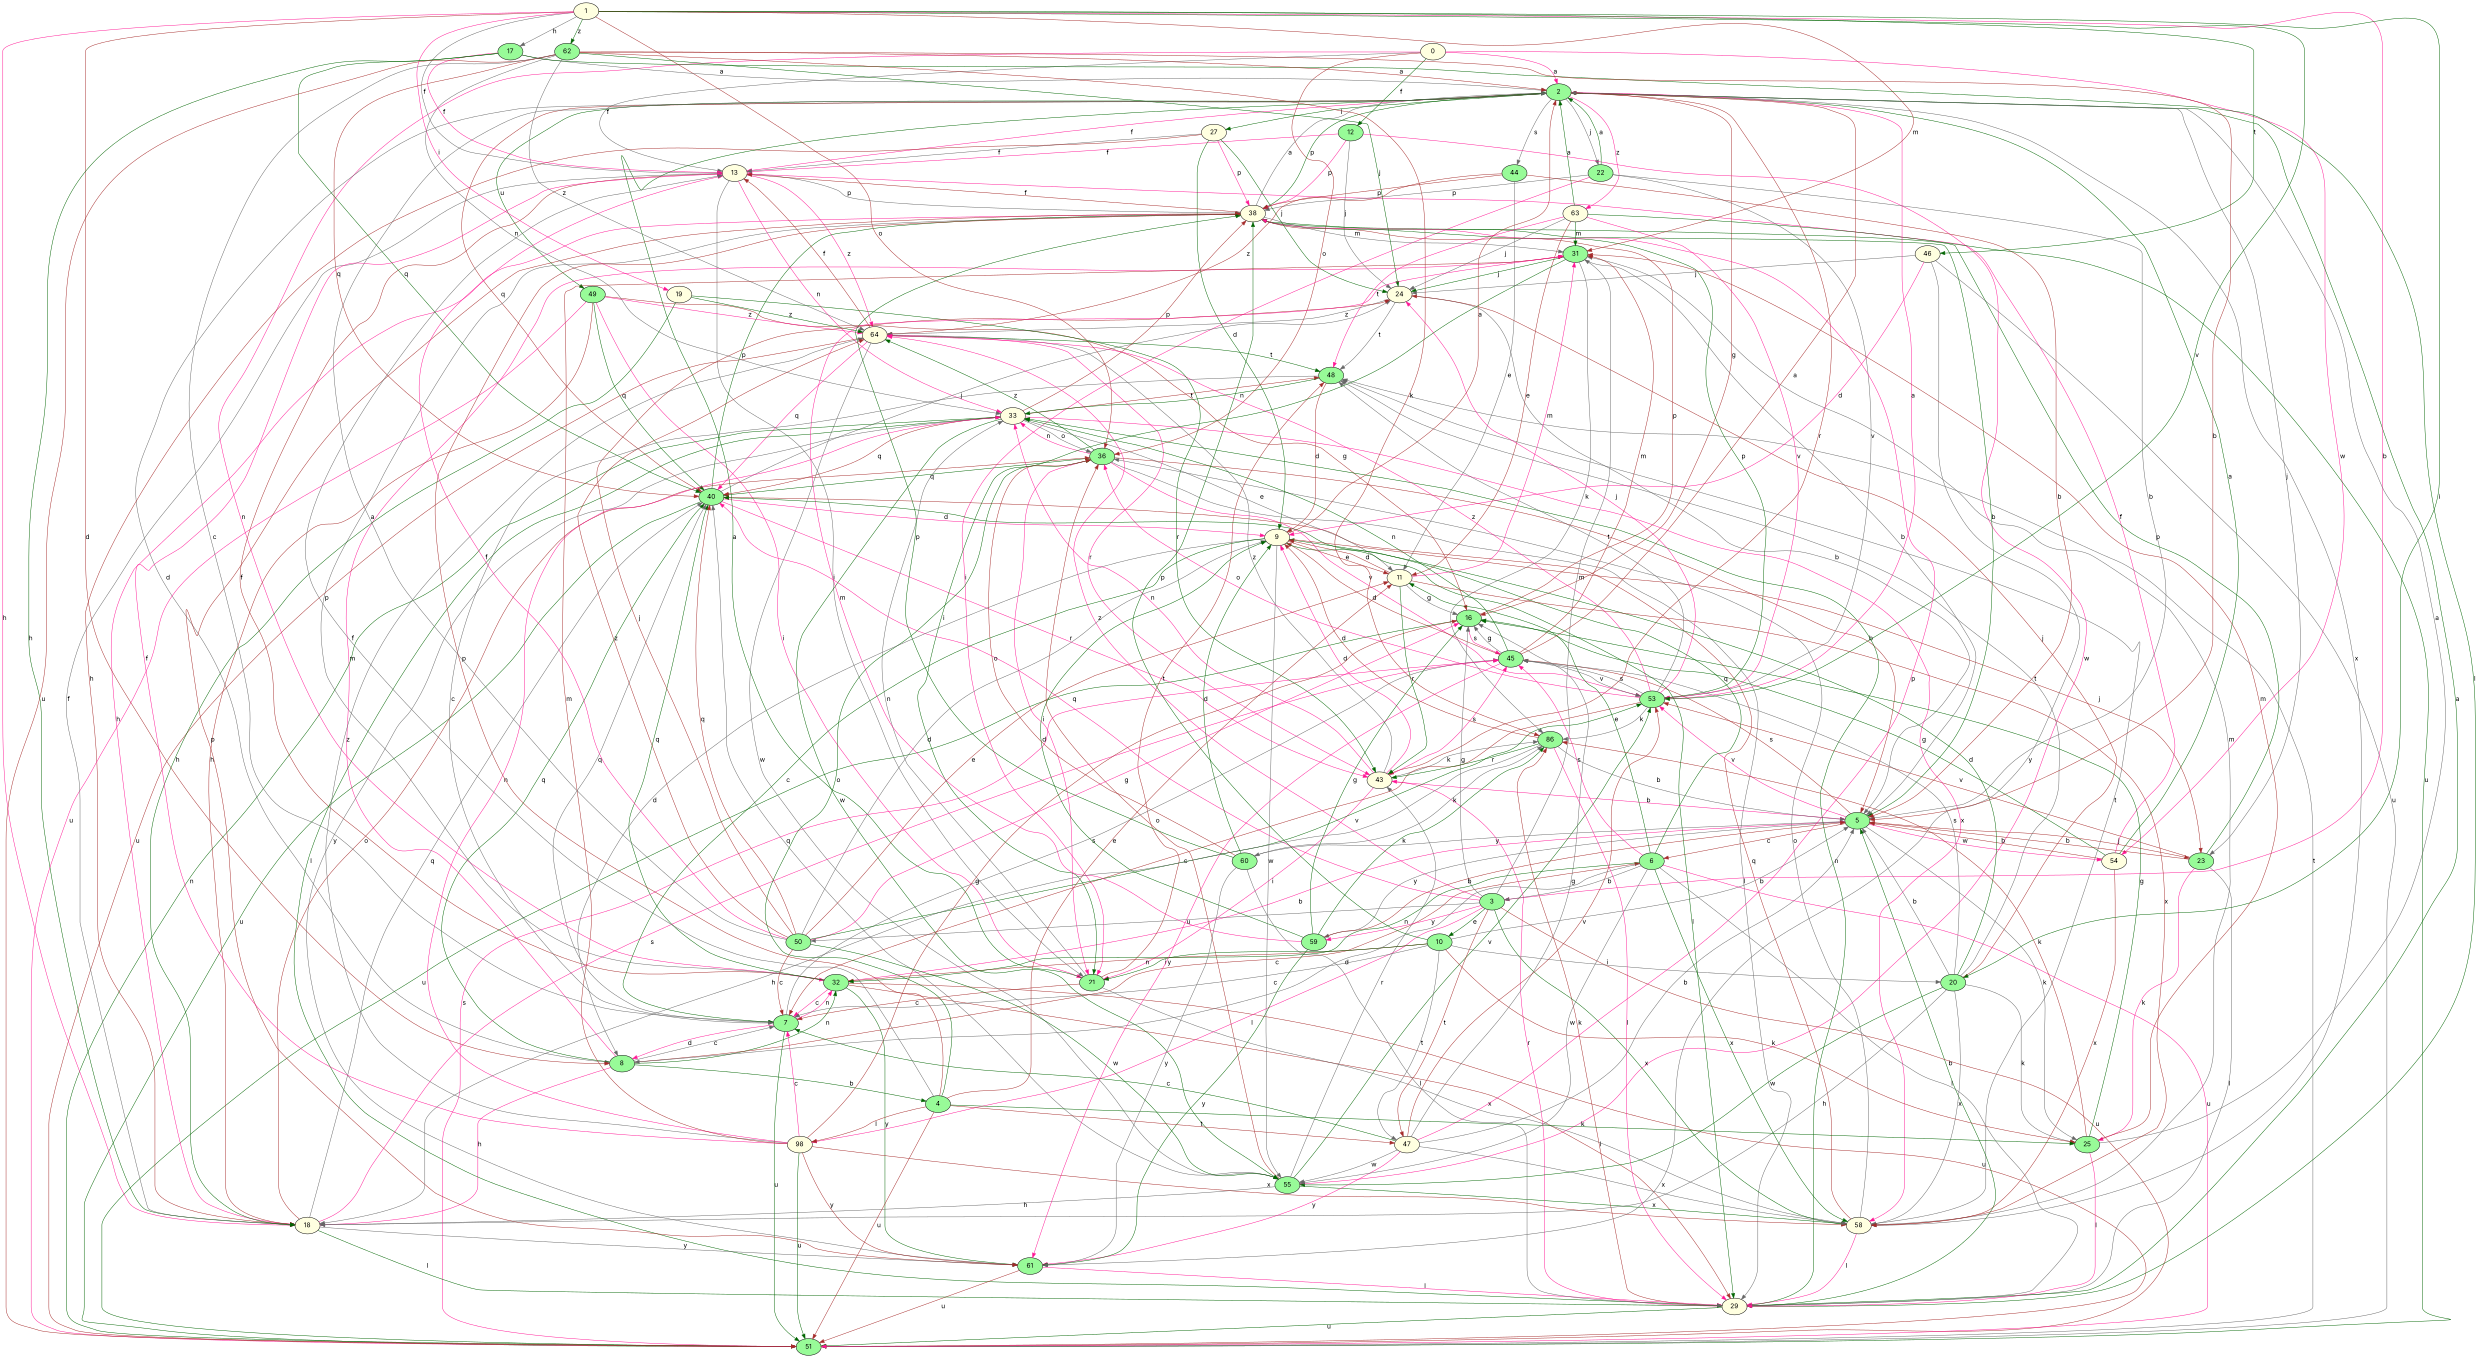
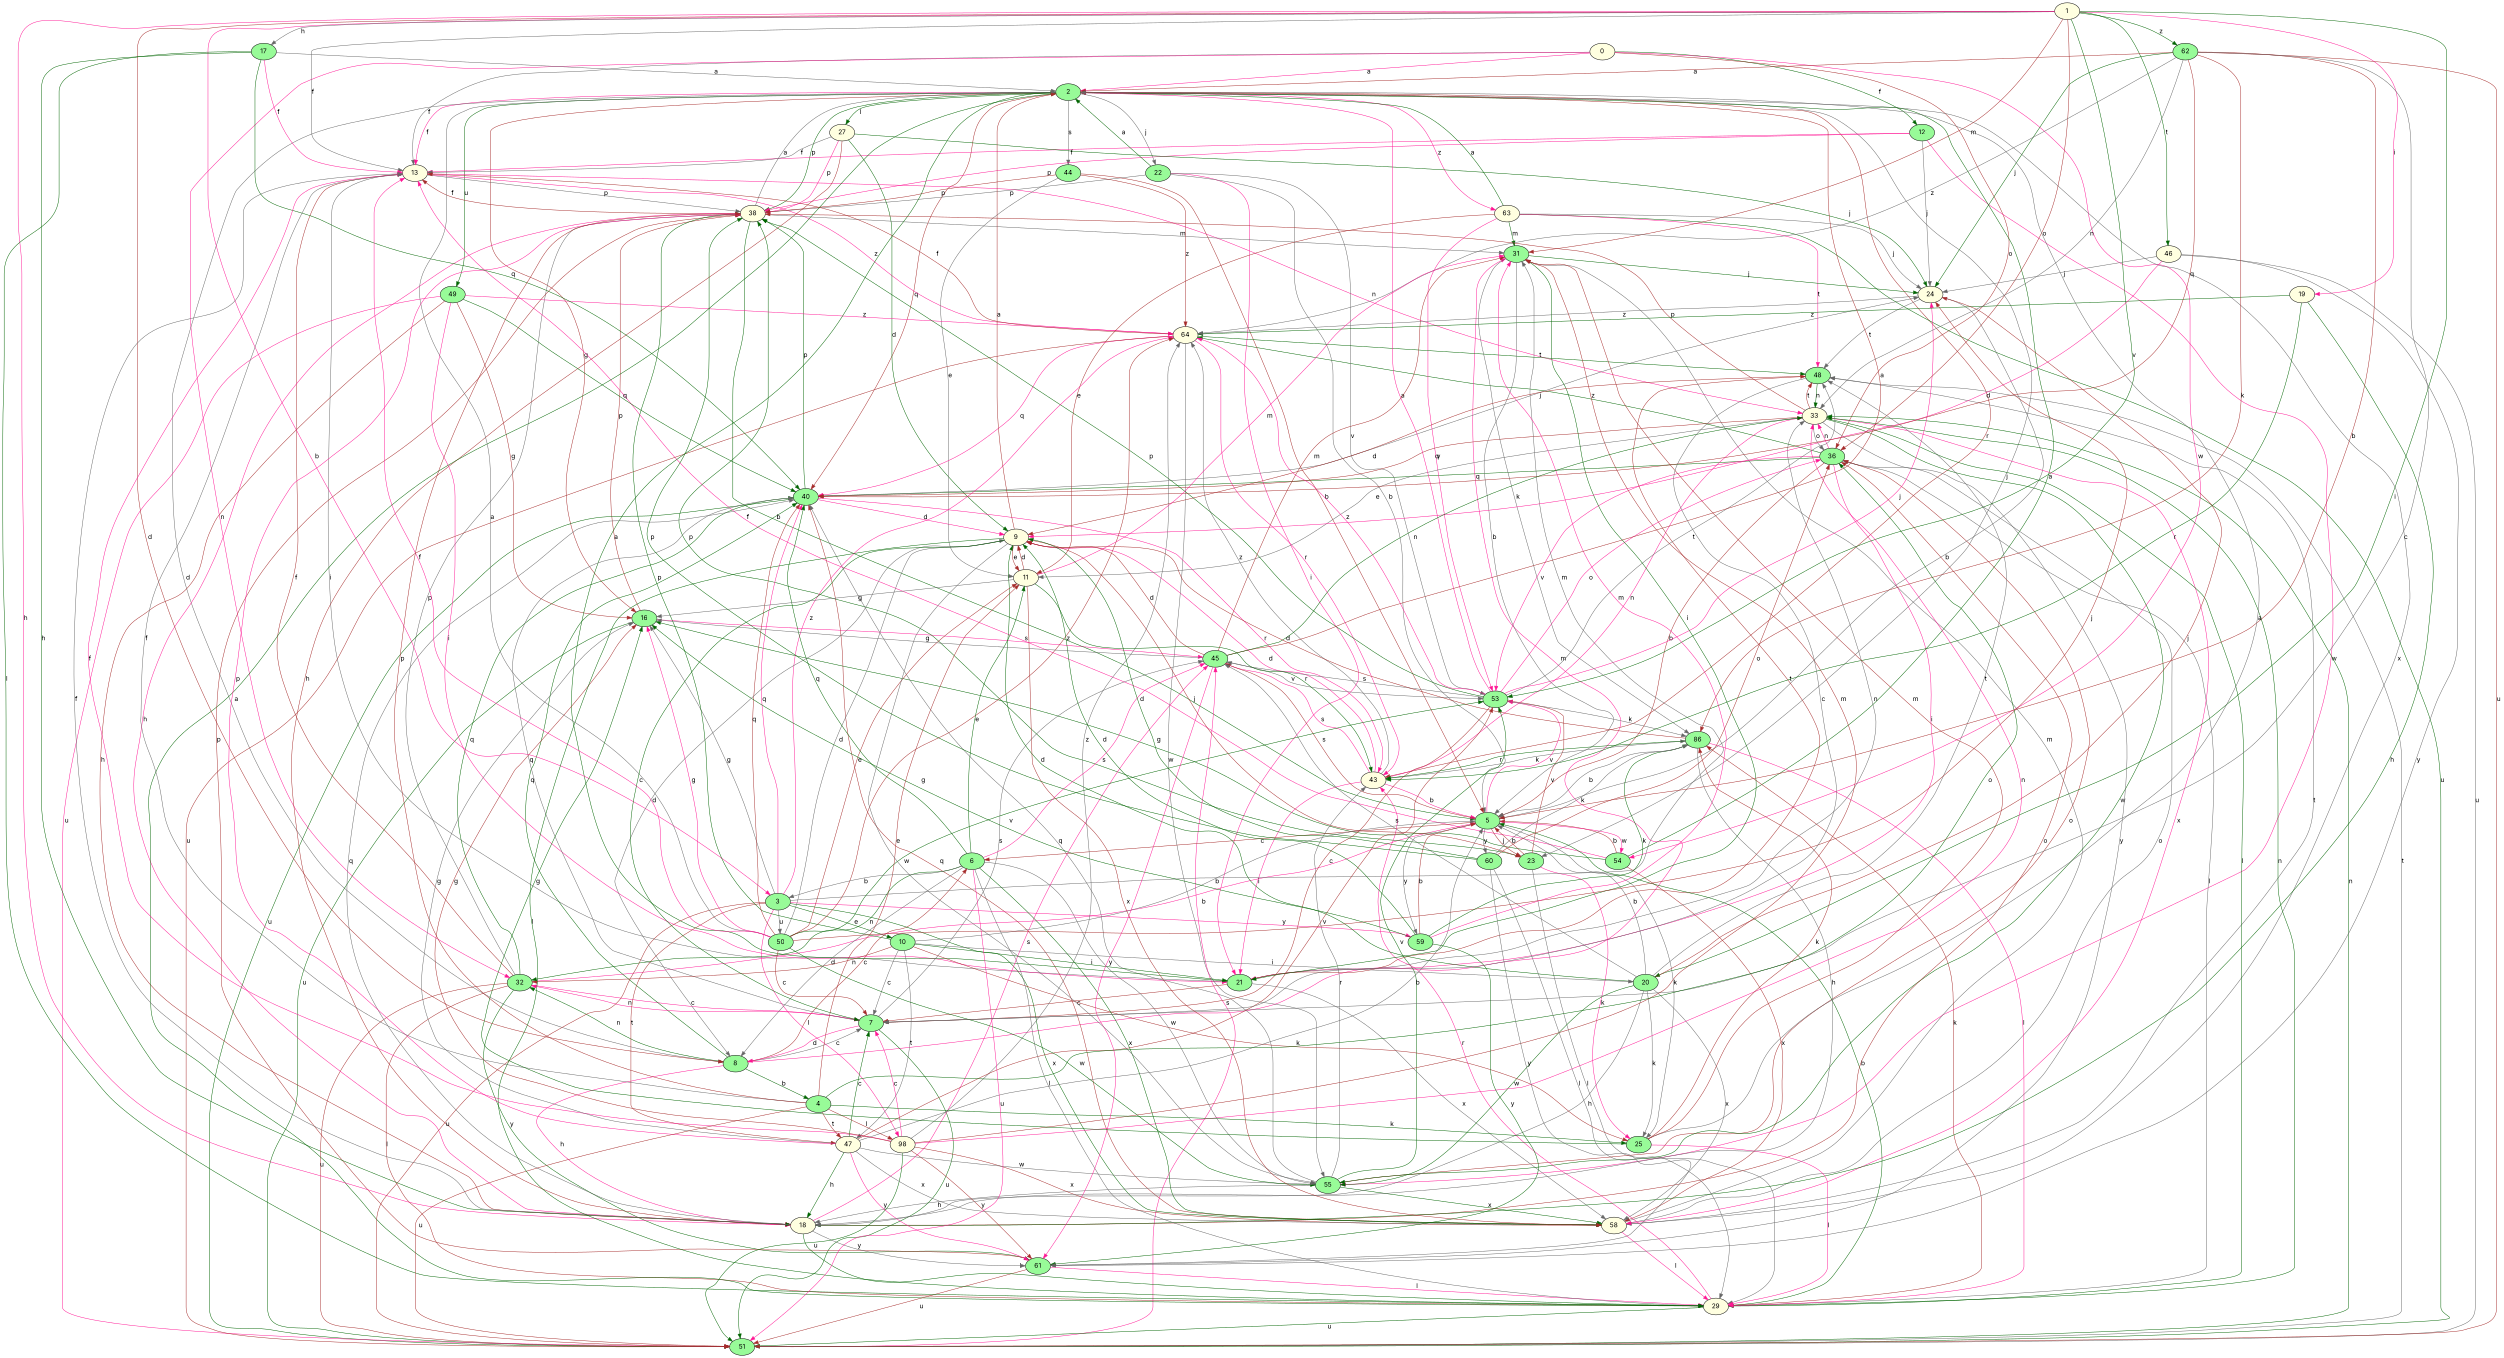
node "54": fillcolor lightyellow -> palegreen
edge "47" -> "18": added, label "h"
